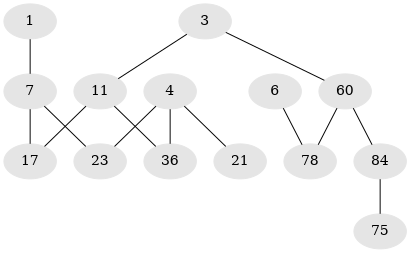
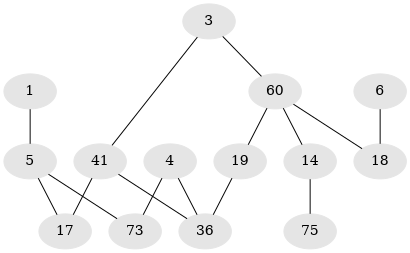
node "7": label "7" -> "5"
node "11": label "11" -> "41"
node "23": label "23" -> "73"
node "19": added
node "21": removed
node "78": label "78" -> "18"
node "84": label "84" -> "14"
